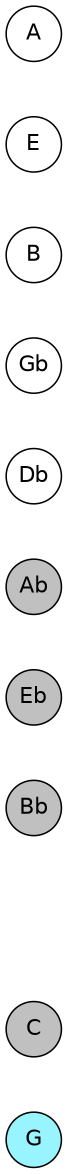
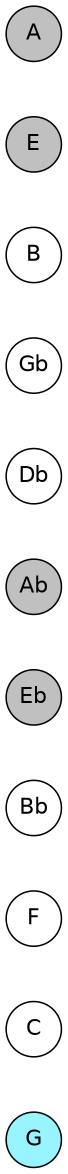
node "A": fillcolor white -> gray
node "E": fillcolor white -> gray
node "Bb": fillcolor gray -> white
node "F": added
node "C": fillcolor gray -> white
